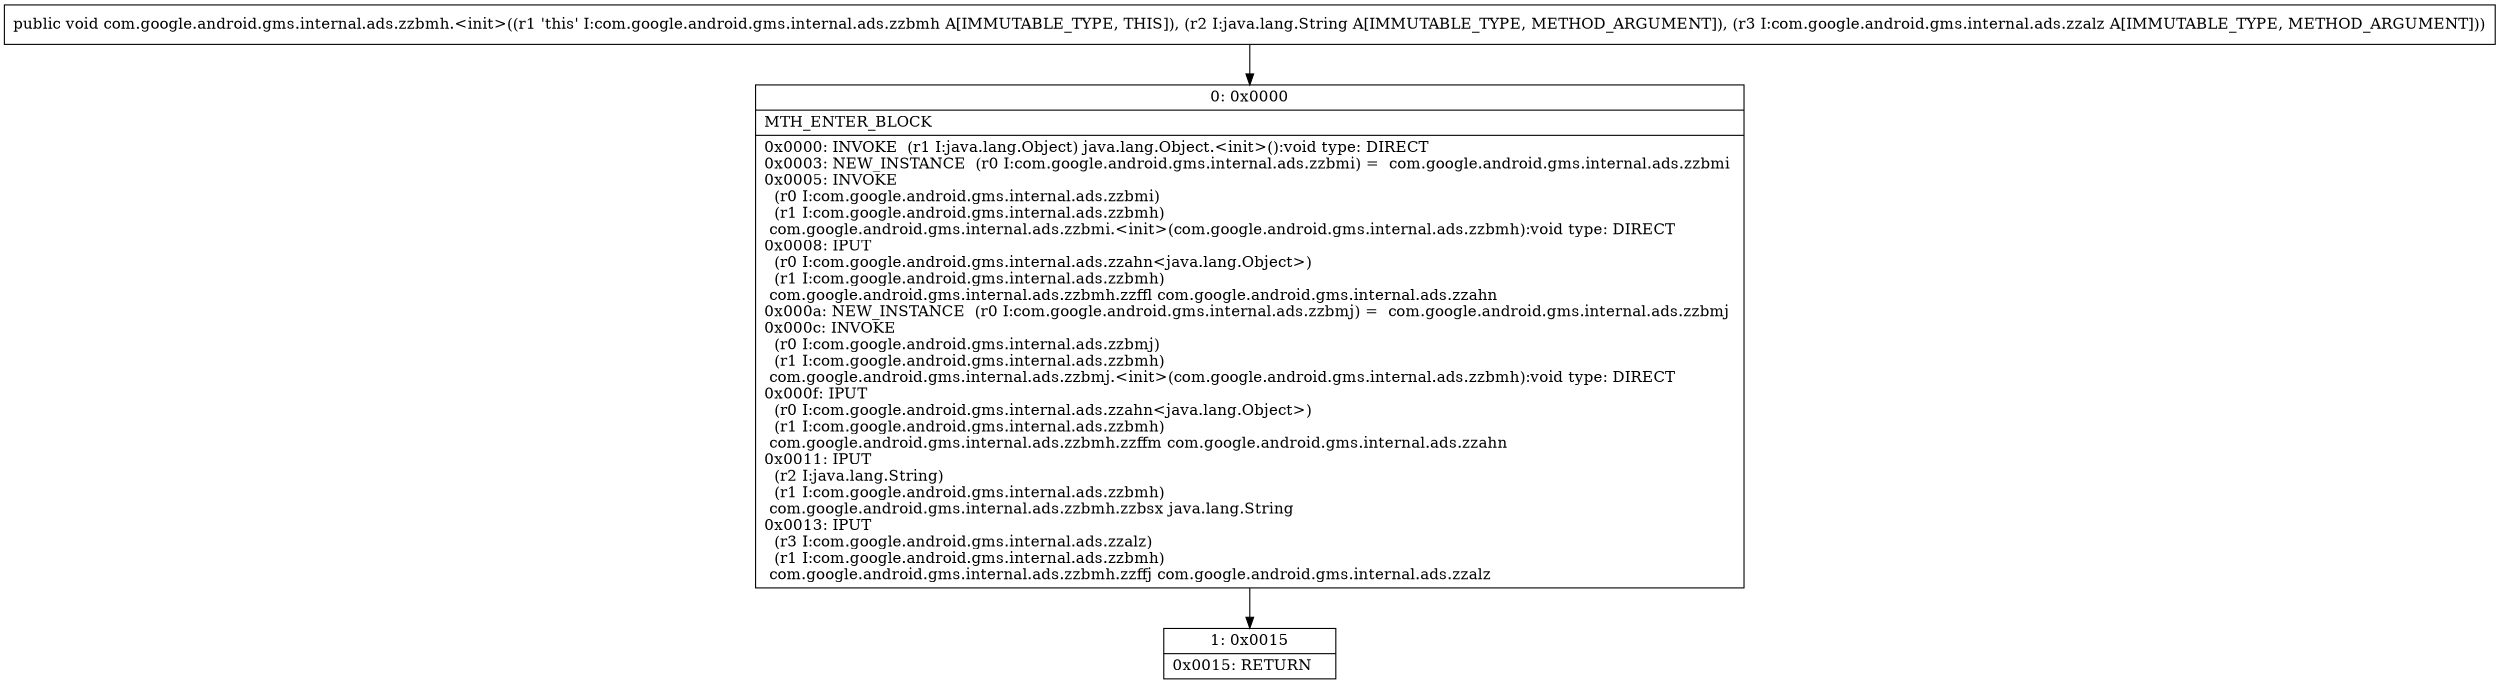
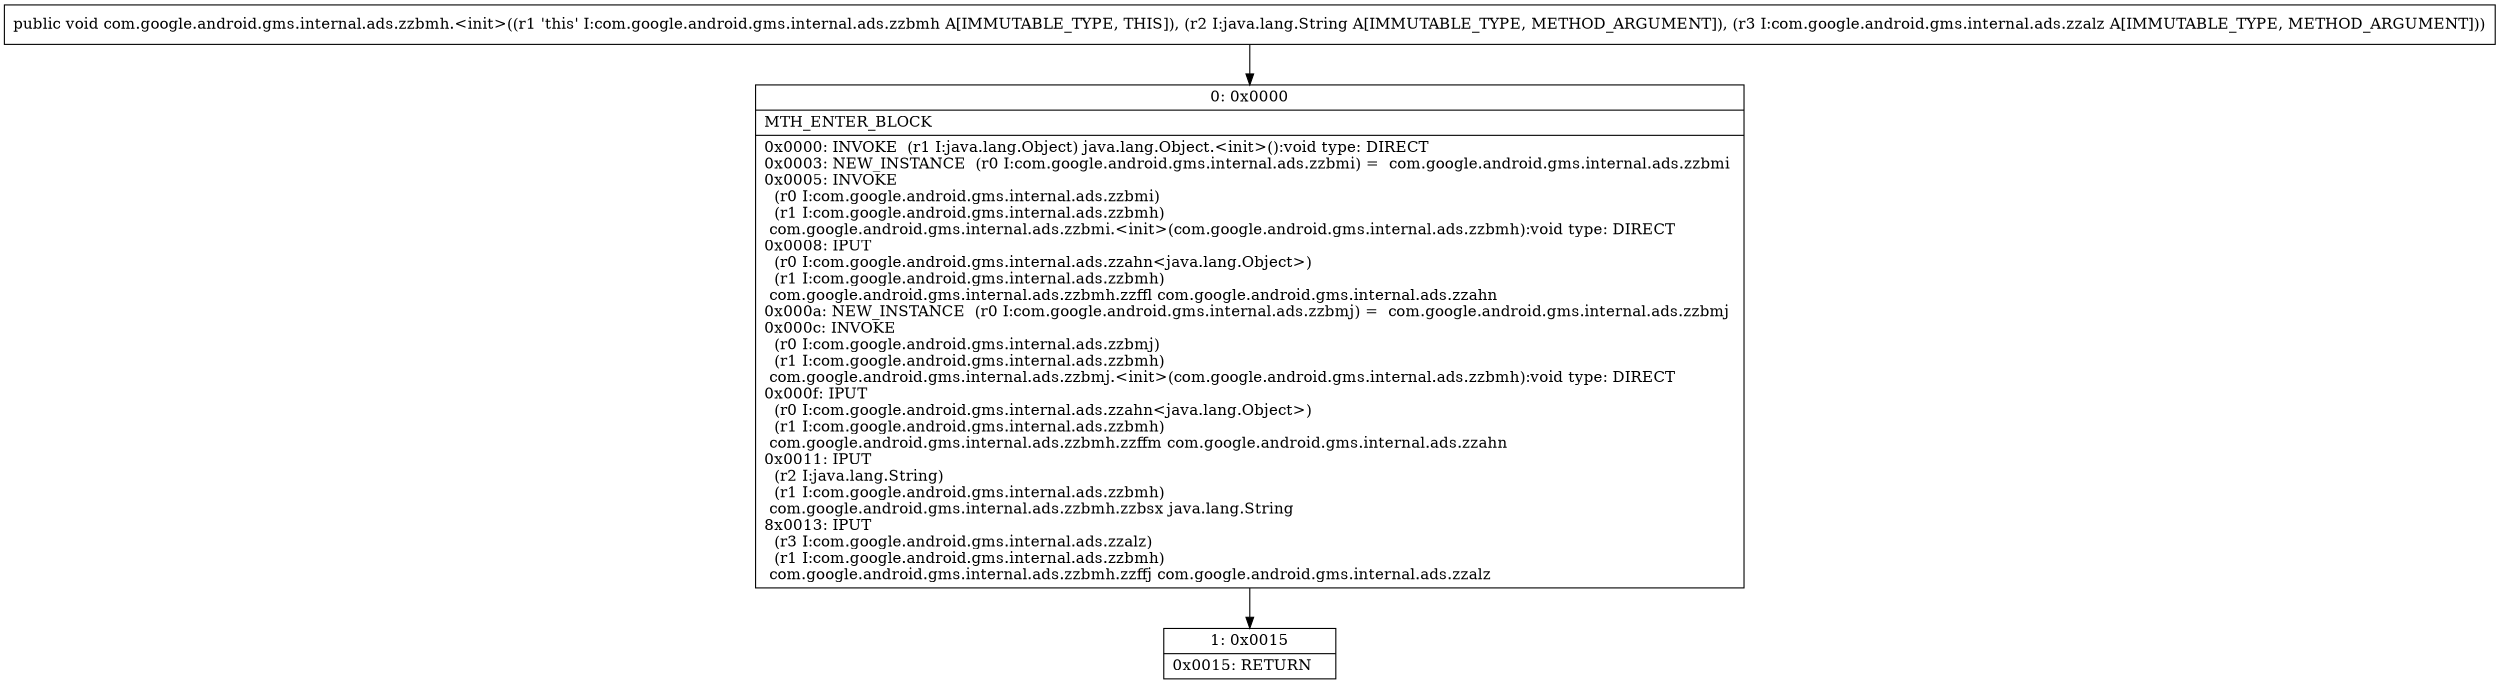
node "0: 0x0000": text "0x0013: IPUT" -> "8x0013: IPUT"
